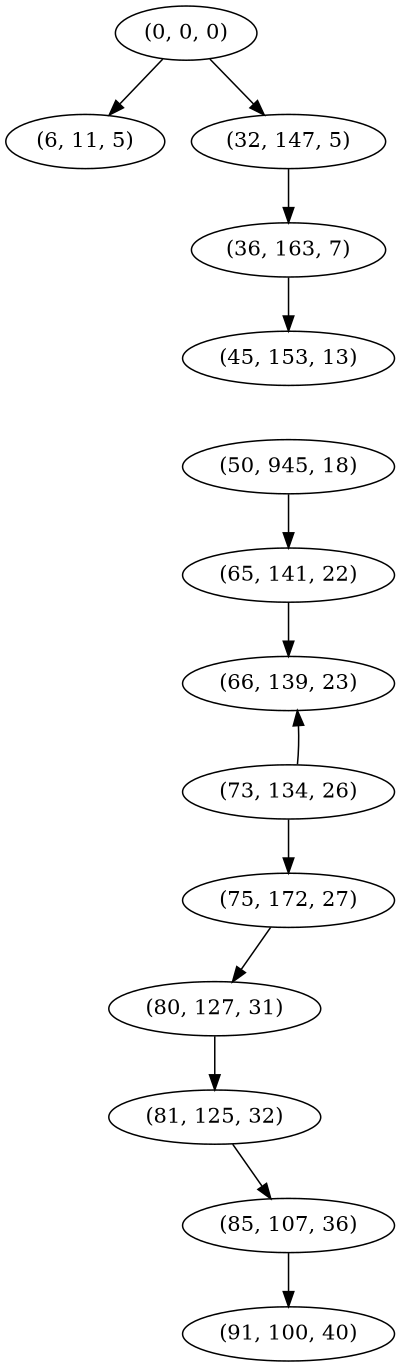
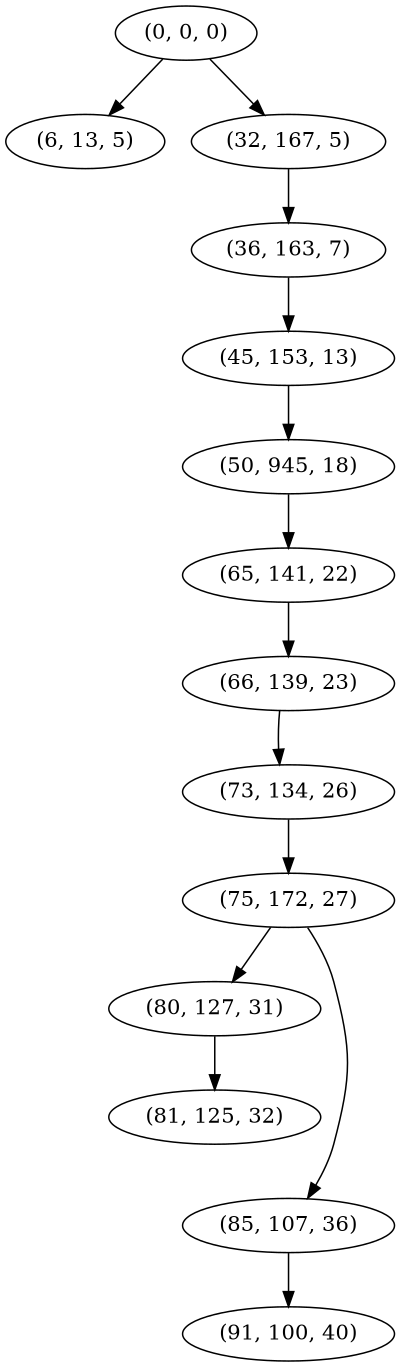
node "(6, 11, 5)": label "(6, 11, 5)" -> "(6, 13, 5)"
node "(32, 147, 5)": label "(32, 147, 5)" -> "(32, 167, 5)"
edge "(45, 153, 13)" -> "(50, 945, 18)": added
edge "(73, 134, 26)" -> "(66, 139, 23)": reversed
edge "(81, 125, 32)" -> "(85, 107, 36)": now "(75, 172, 27)" -> "(85, 107, 36)"
